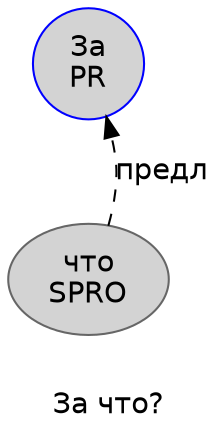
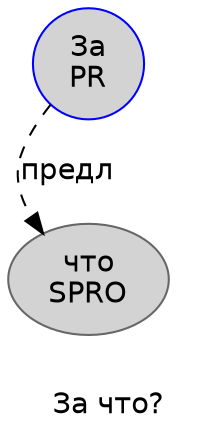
edge "что SPRO" -> "За PR": reversed
